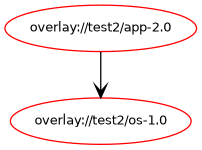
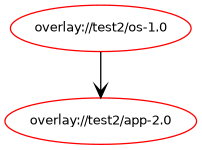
edge "overlay://test2/app-2.0" -> "overlay://test2/os-1.0": reversed
